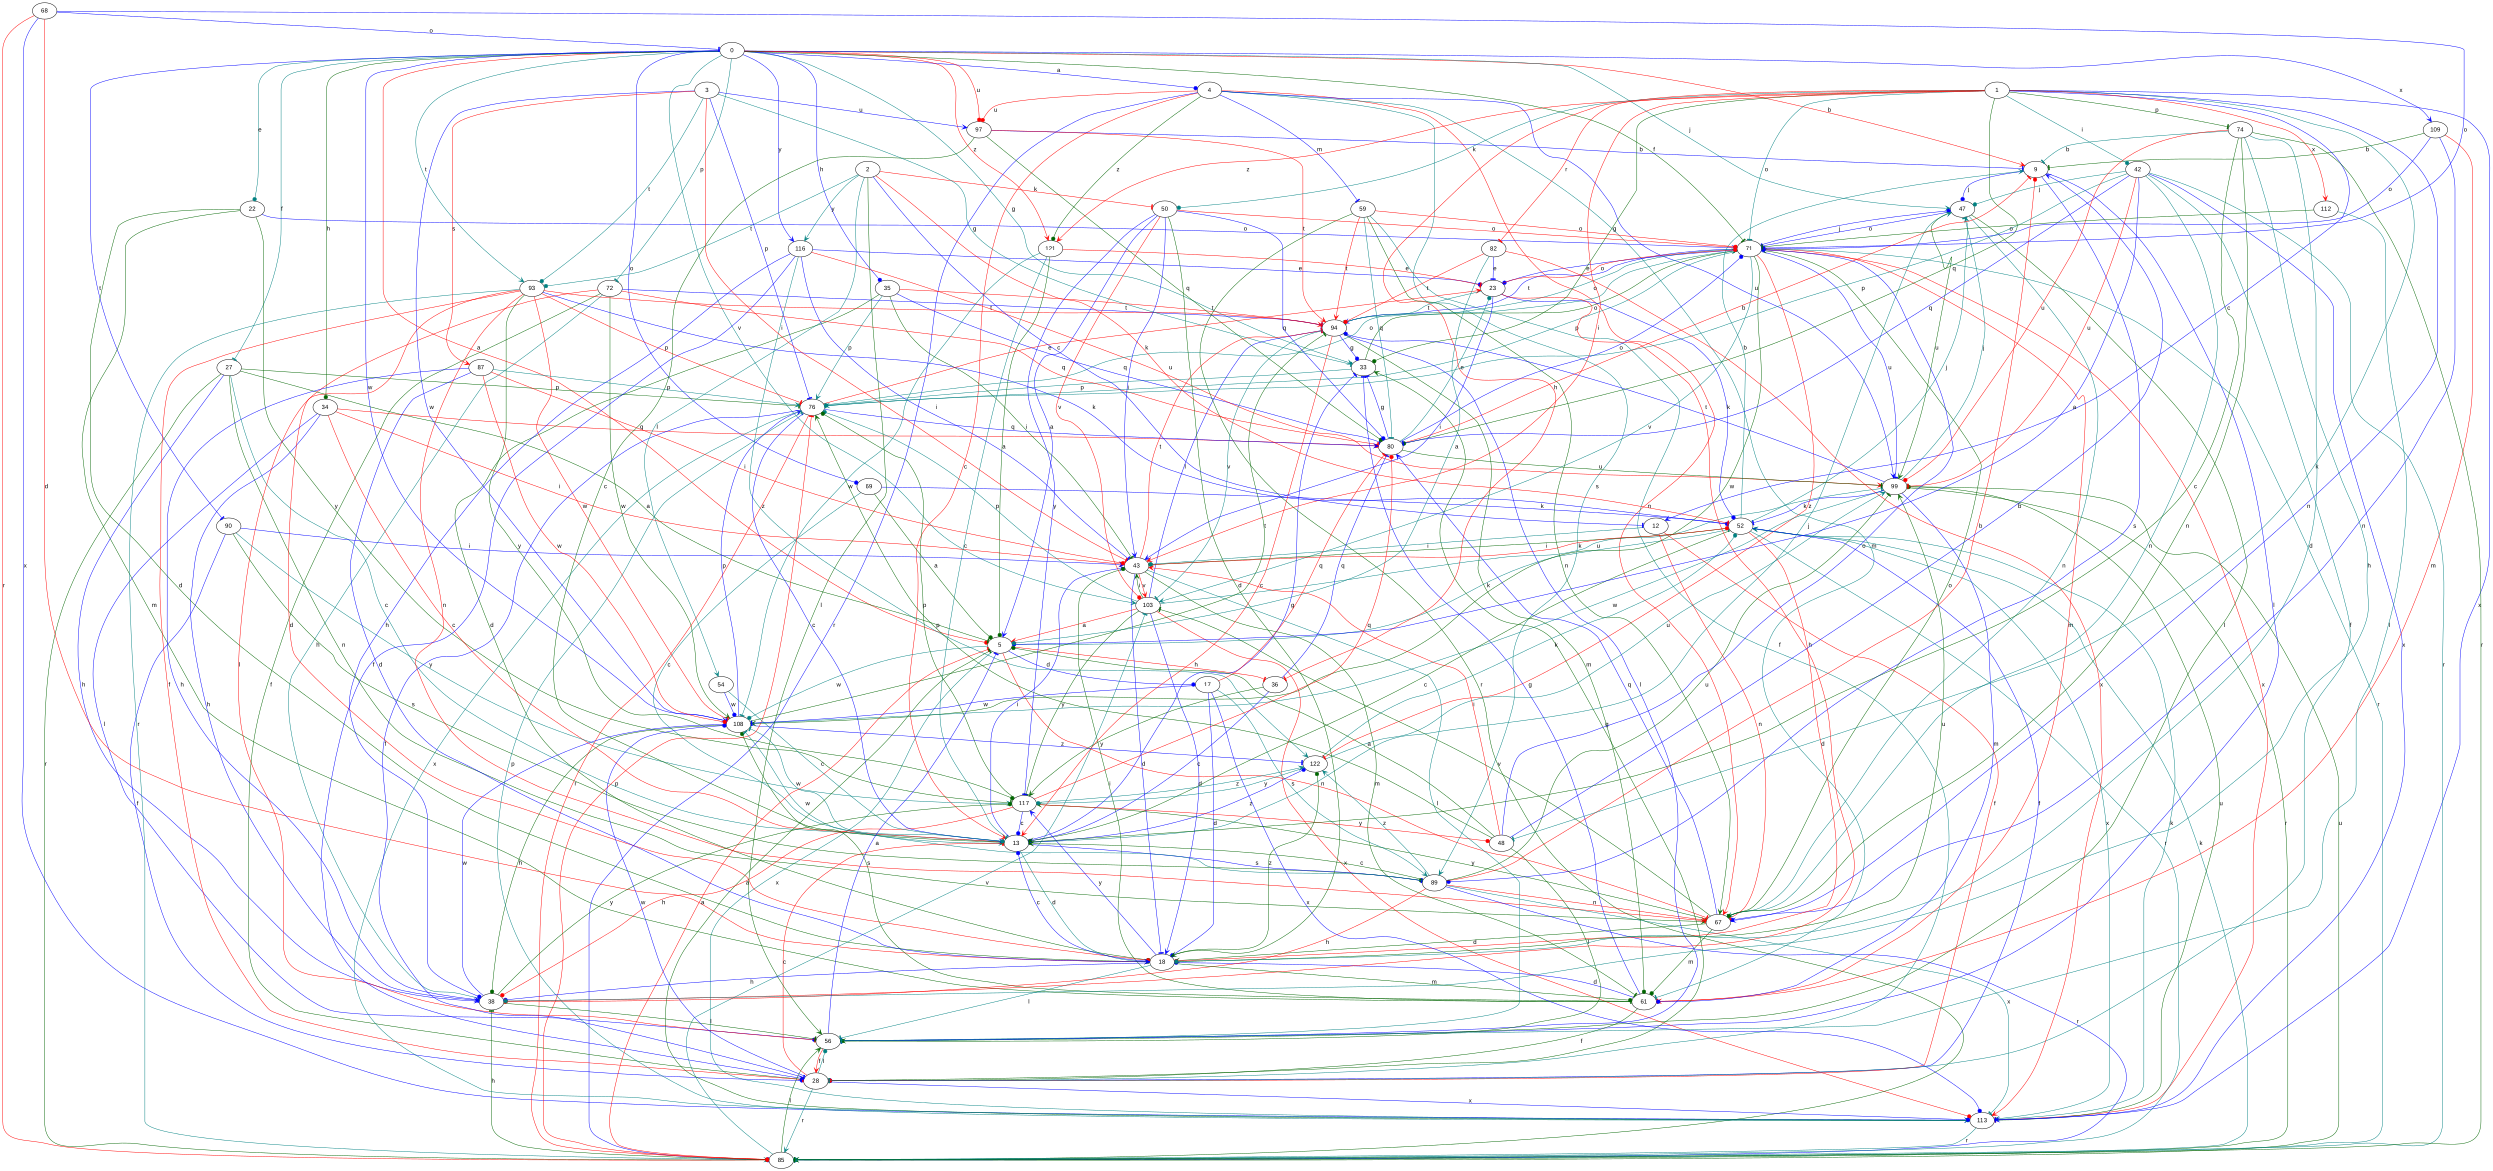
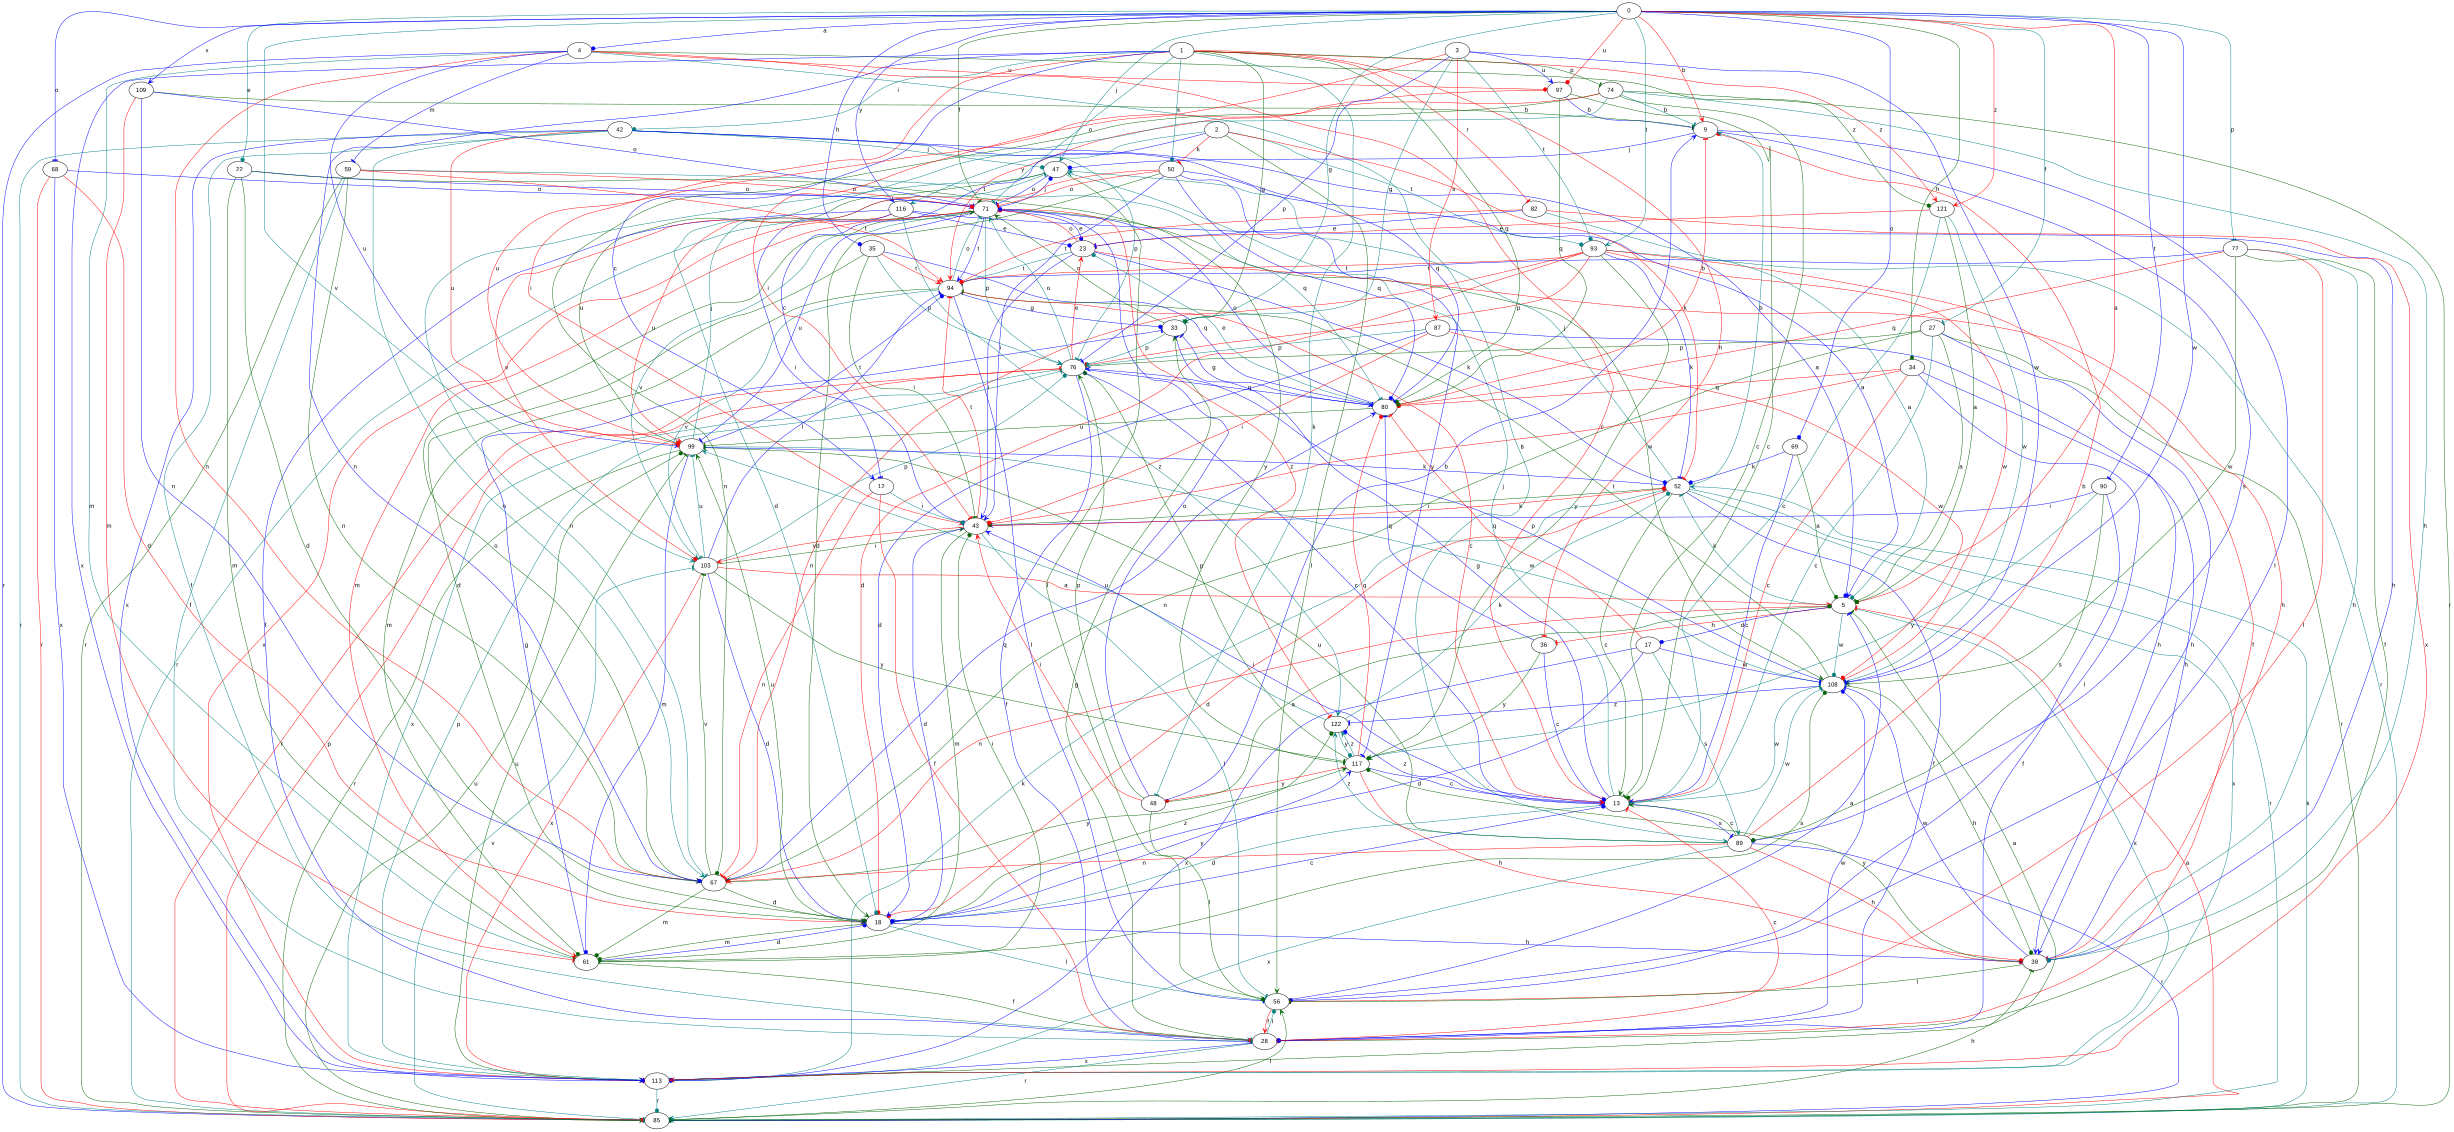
edge "68" -> "0": reversed
node "112": removed
node "54": removed
edge "69" -> "13": color teal -> blue
